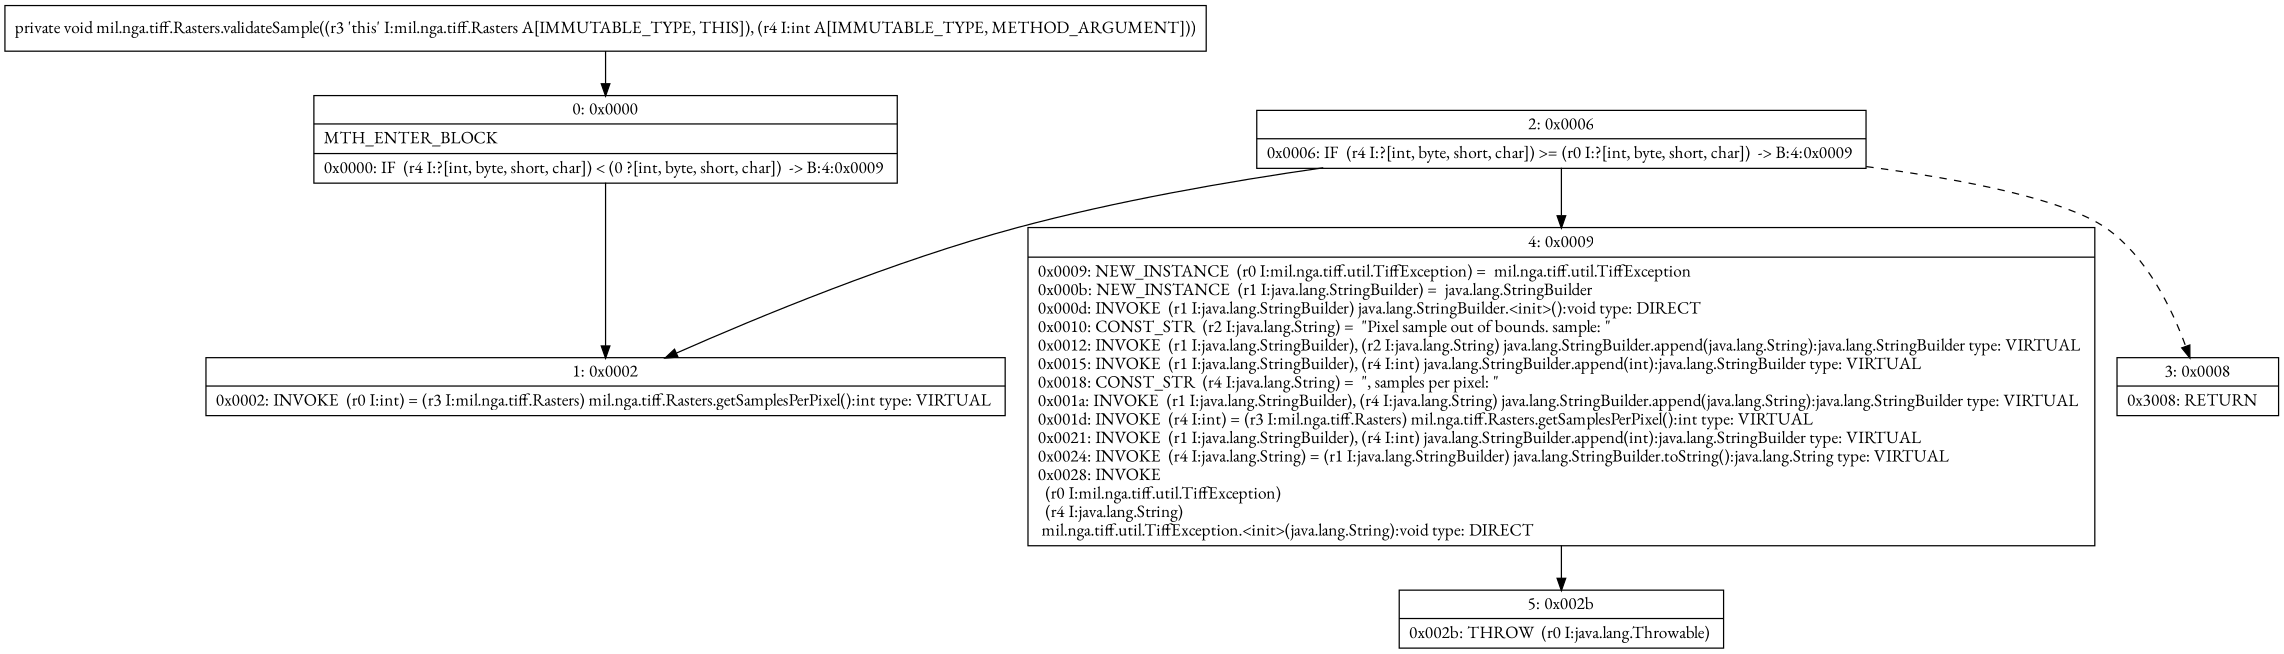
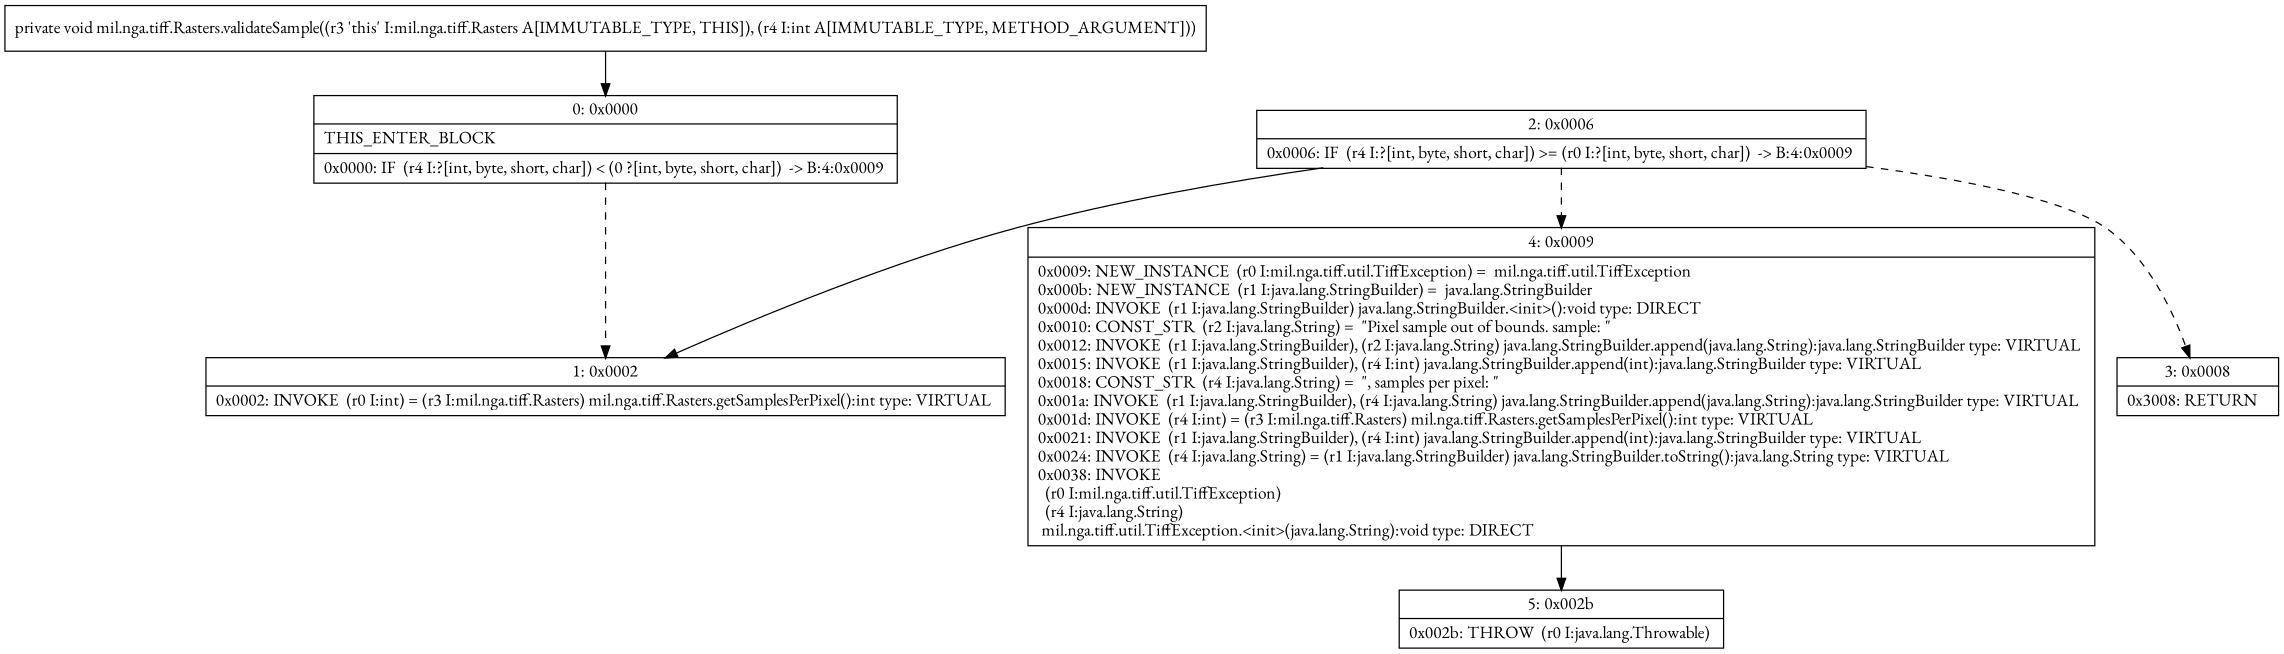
node "0: 0x0000": text "MTH_ENTER_BLOCK" -> "THIS_ENTER_BLOCK"
edge "2: 0x0006" -> "4: 0x0009": style solid -> dashed
edge "0: 0x0000" -> "1: 0x0002": style solid -> dashed
node "4: 0x0009": text "0x0028: INVOKE" -> "0x0038: INVOKE"
